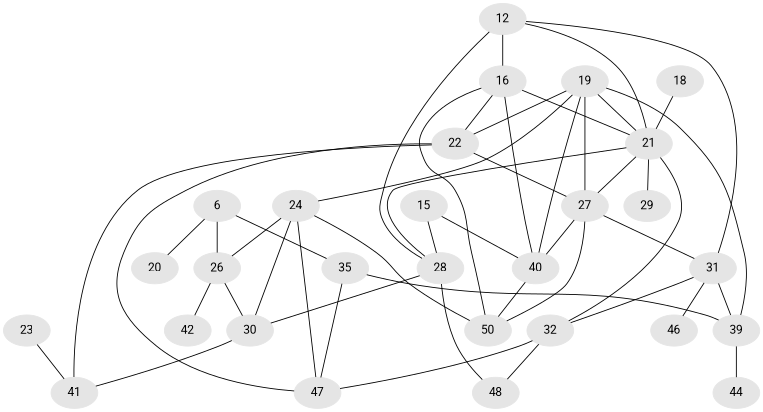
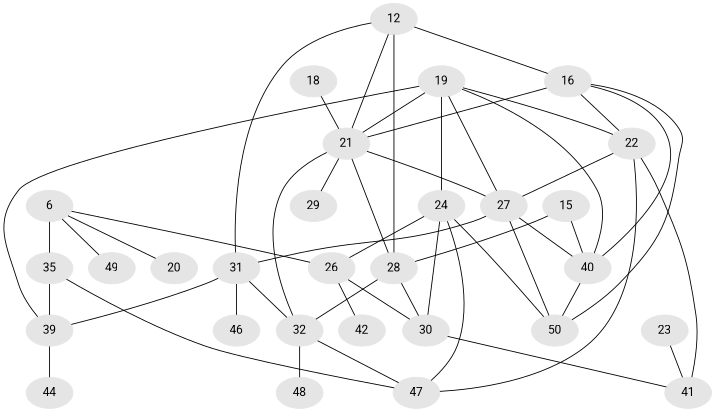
node "49": added
edge "28" -- "48": now "28" -- "32"
